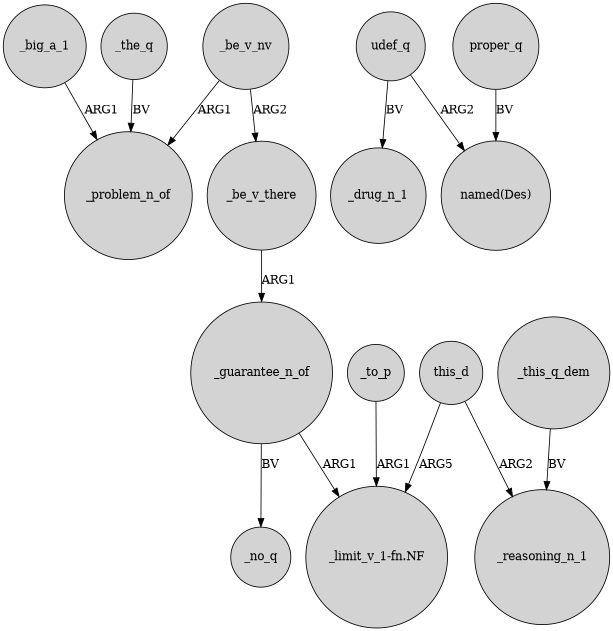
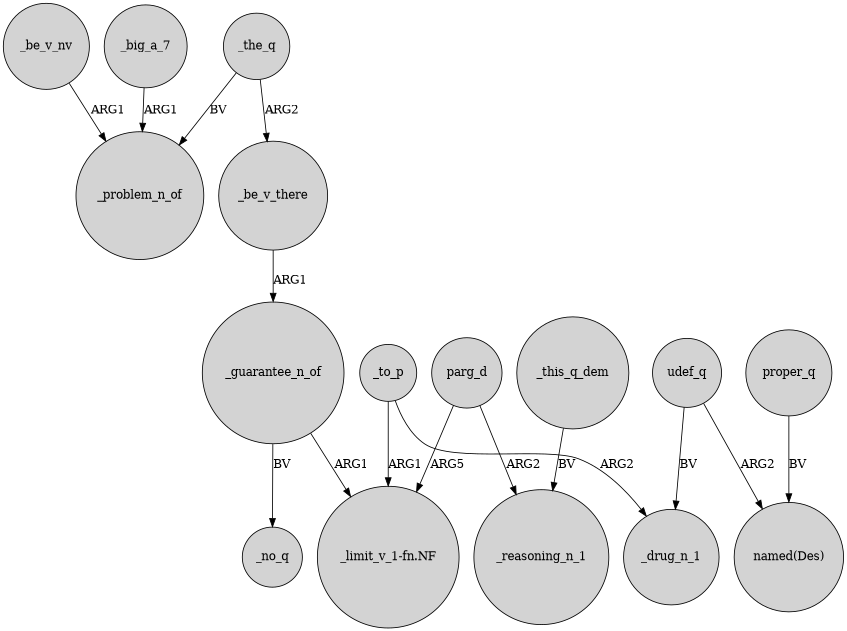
node "_big_a_1": label "_big_a_1" -> "_big_a_7"
edge "_be_v_nv" -> "_be_v_there": now "_the_q" -> "_be_v_there"
node "this_d": label "this_d" -> "parg_d"
edge "_to_p" -> "_drug_n_1": added, label "ARG2"
